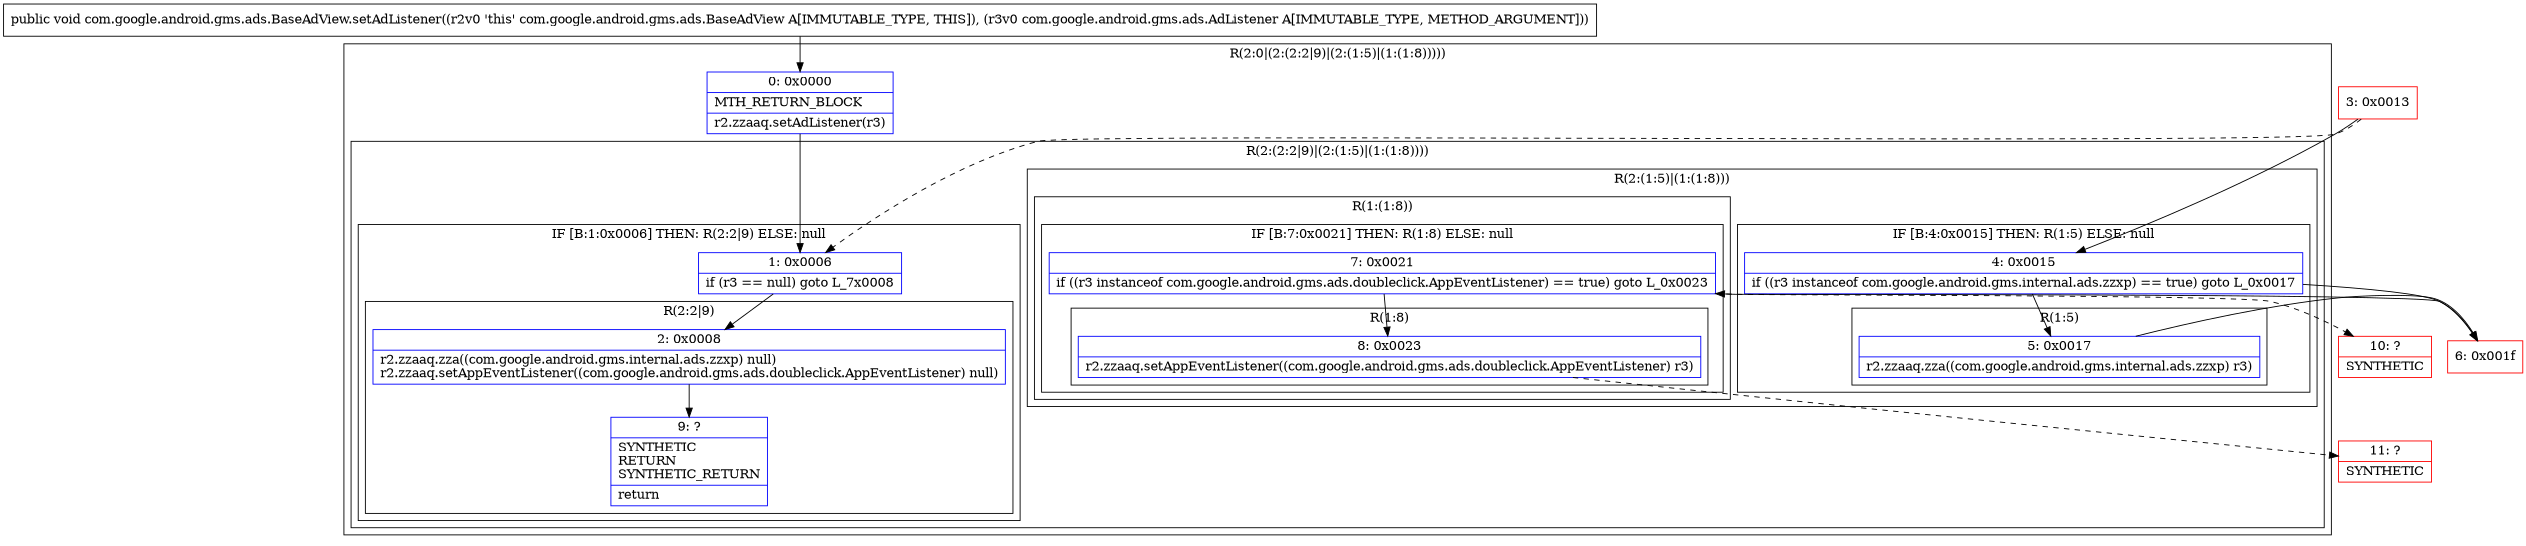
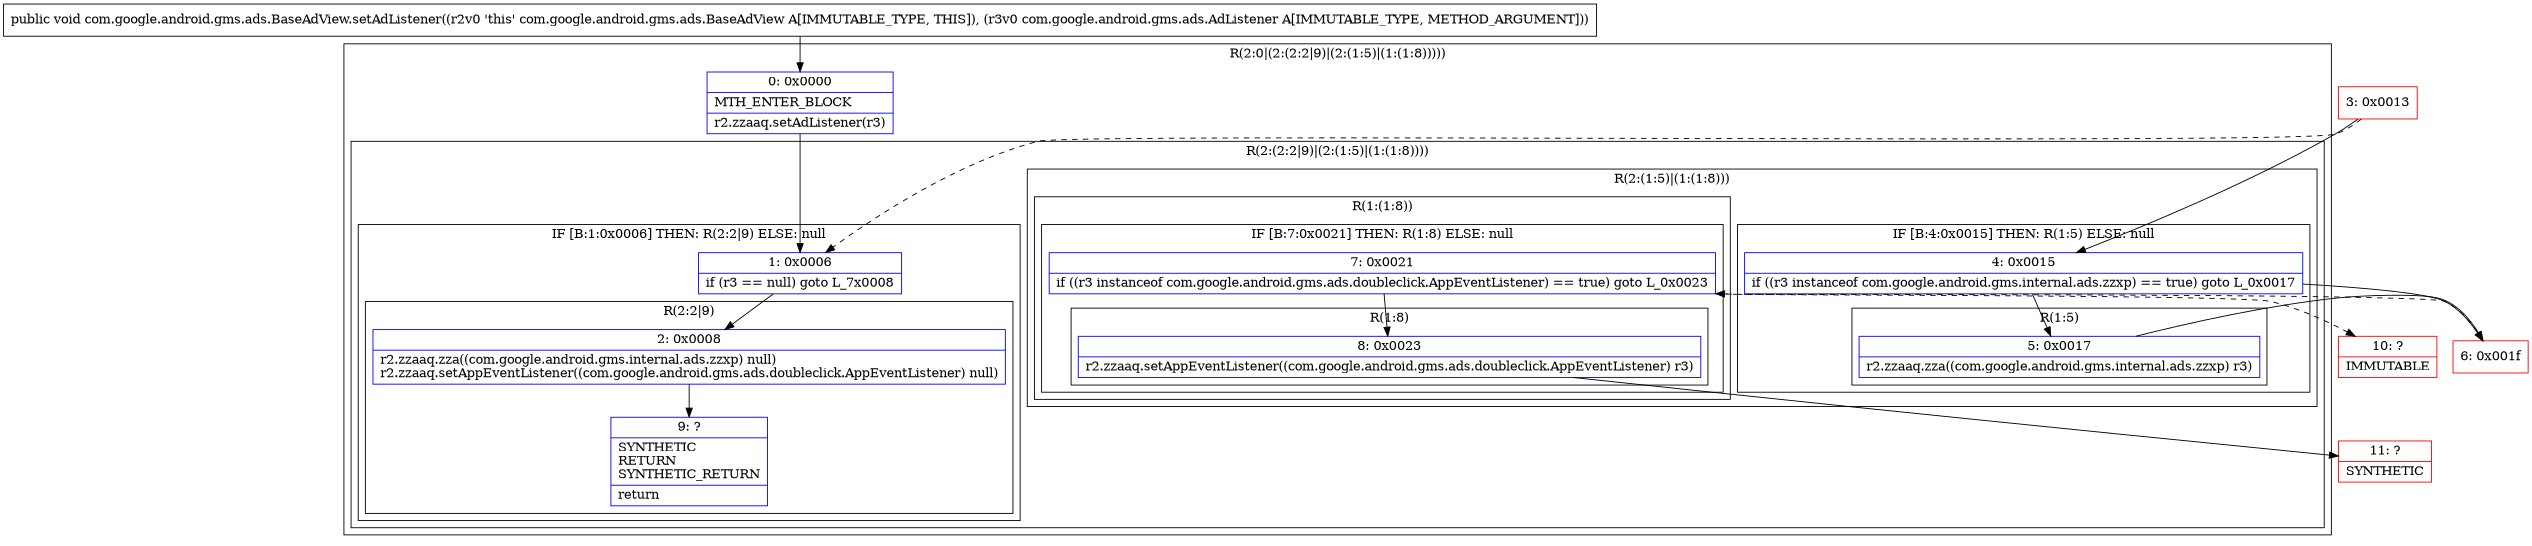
node "0: 0x0000": text "MTH_RETURN_BLOCK" -> "MTH_ENTER_BLOCK"
edge "6: 0x001f" -> "7: 0x0021": style solid -> dashed
node "10: ?": text "SYNTHETIC" -> "IMMUTABLE"
edge "8: 0x0023" -> "11: ?": style dashed -> solid
